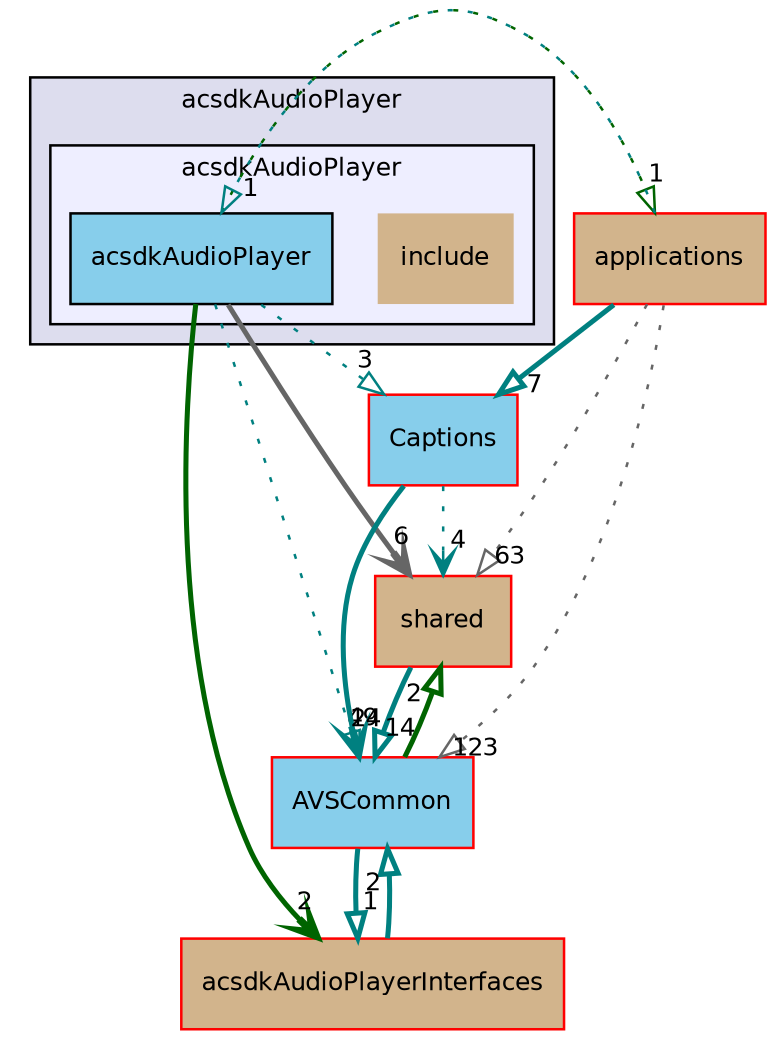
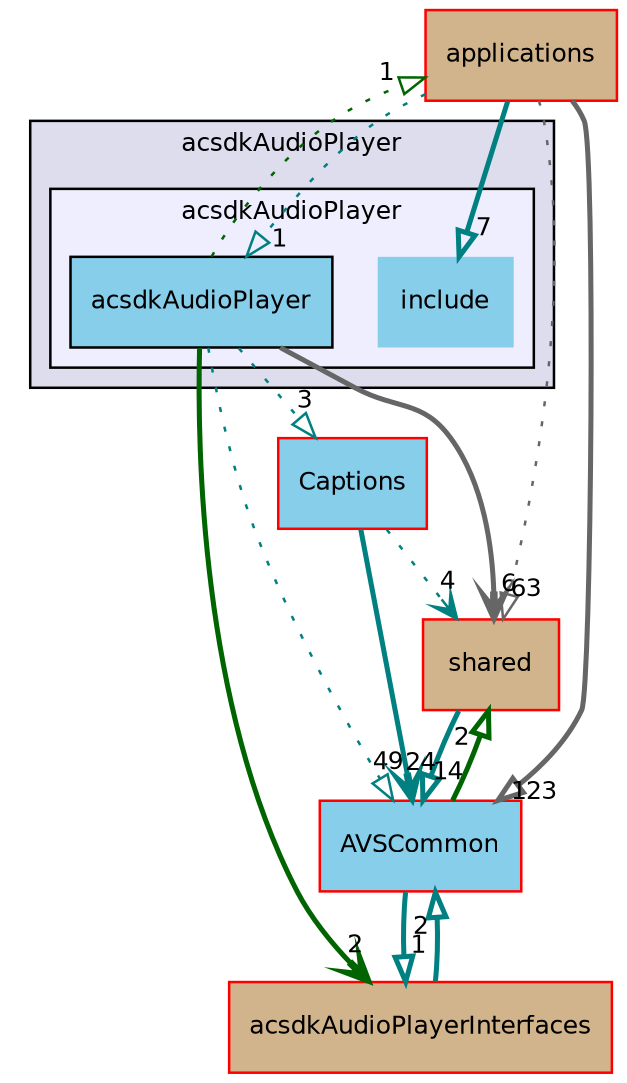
node "include": fillcolor tan -> skyblue
edge "applications" -> "Captions": now "applications" -> "include"
edge "applications" -> "AVSCommon": style dotted -> bold
